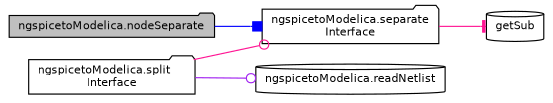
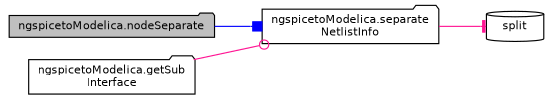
node "ngspicetoModelica.separate Interface": label "ngspicetoModelica.separate Interface" -> "ngspicetoModelica.separate NetlistInfo"
node "getSub": label "getSub" -> "split"
node "ngspicetoModelica.split Interface": label "ngspicetoModelica.split Interface" -> "ngspicetoModelica.getSub Interface"
node "ngspicetoModelica.readNetlist": removed
